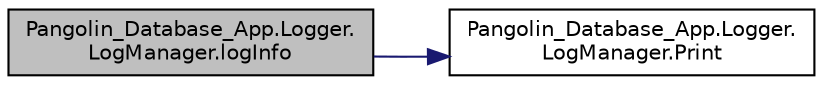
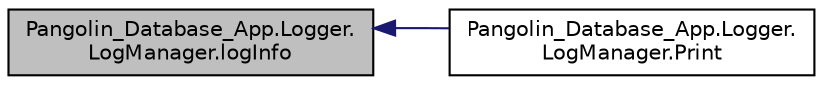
edge "Pangolin_Database_App.Logger. LogManager.logInfo" -> "Pangolin_Database_App.Logger. LogManager.Print": reversed
